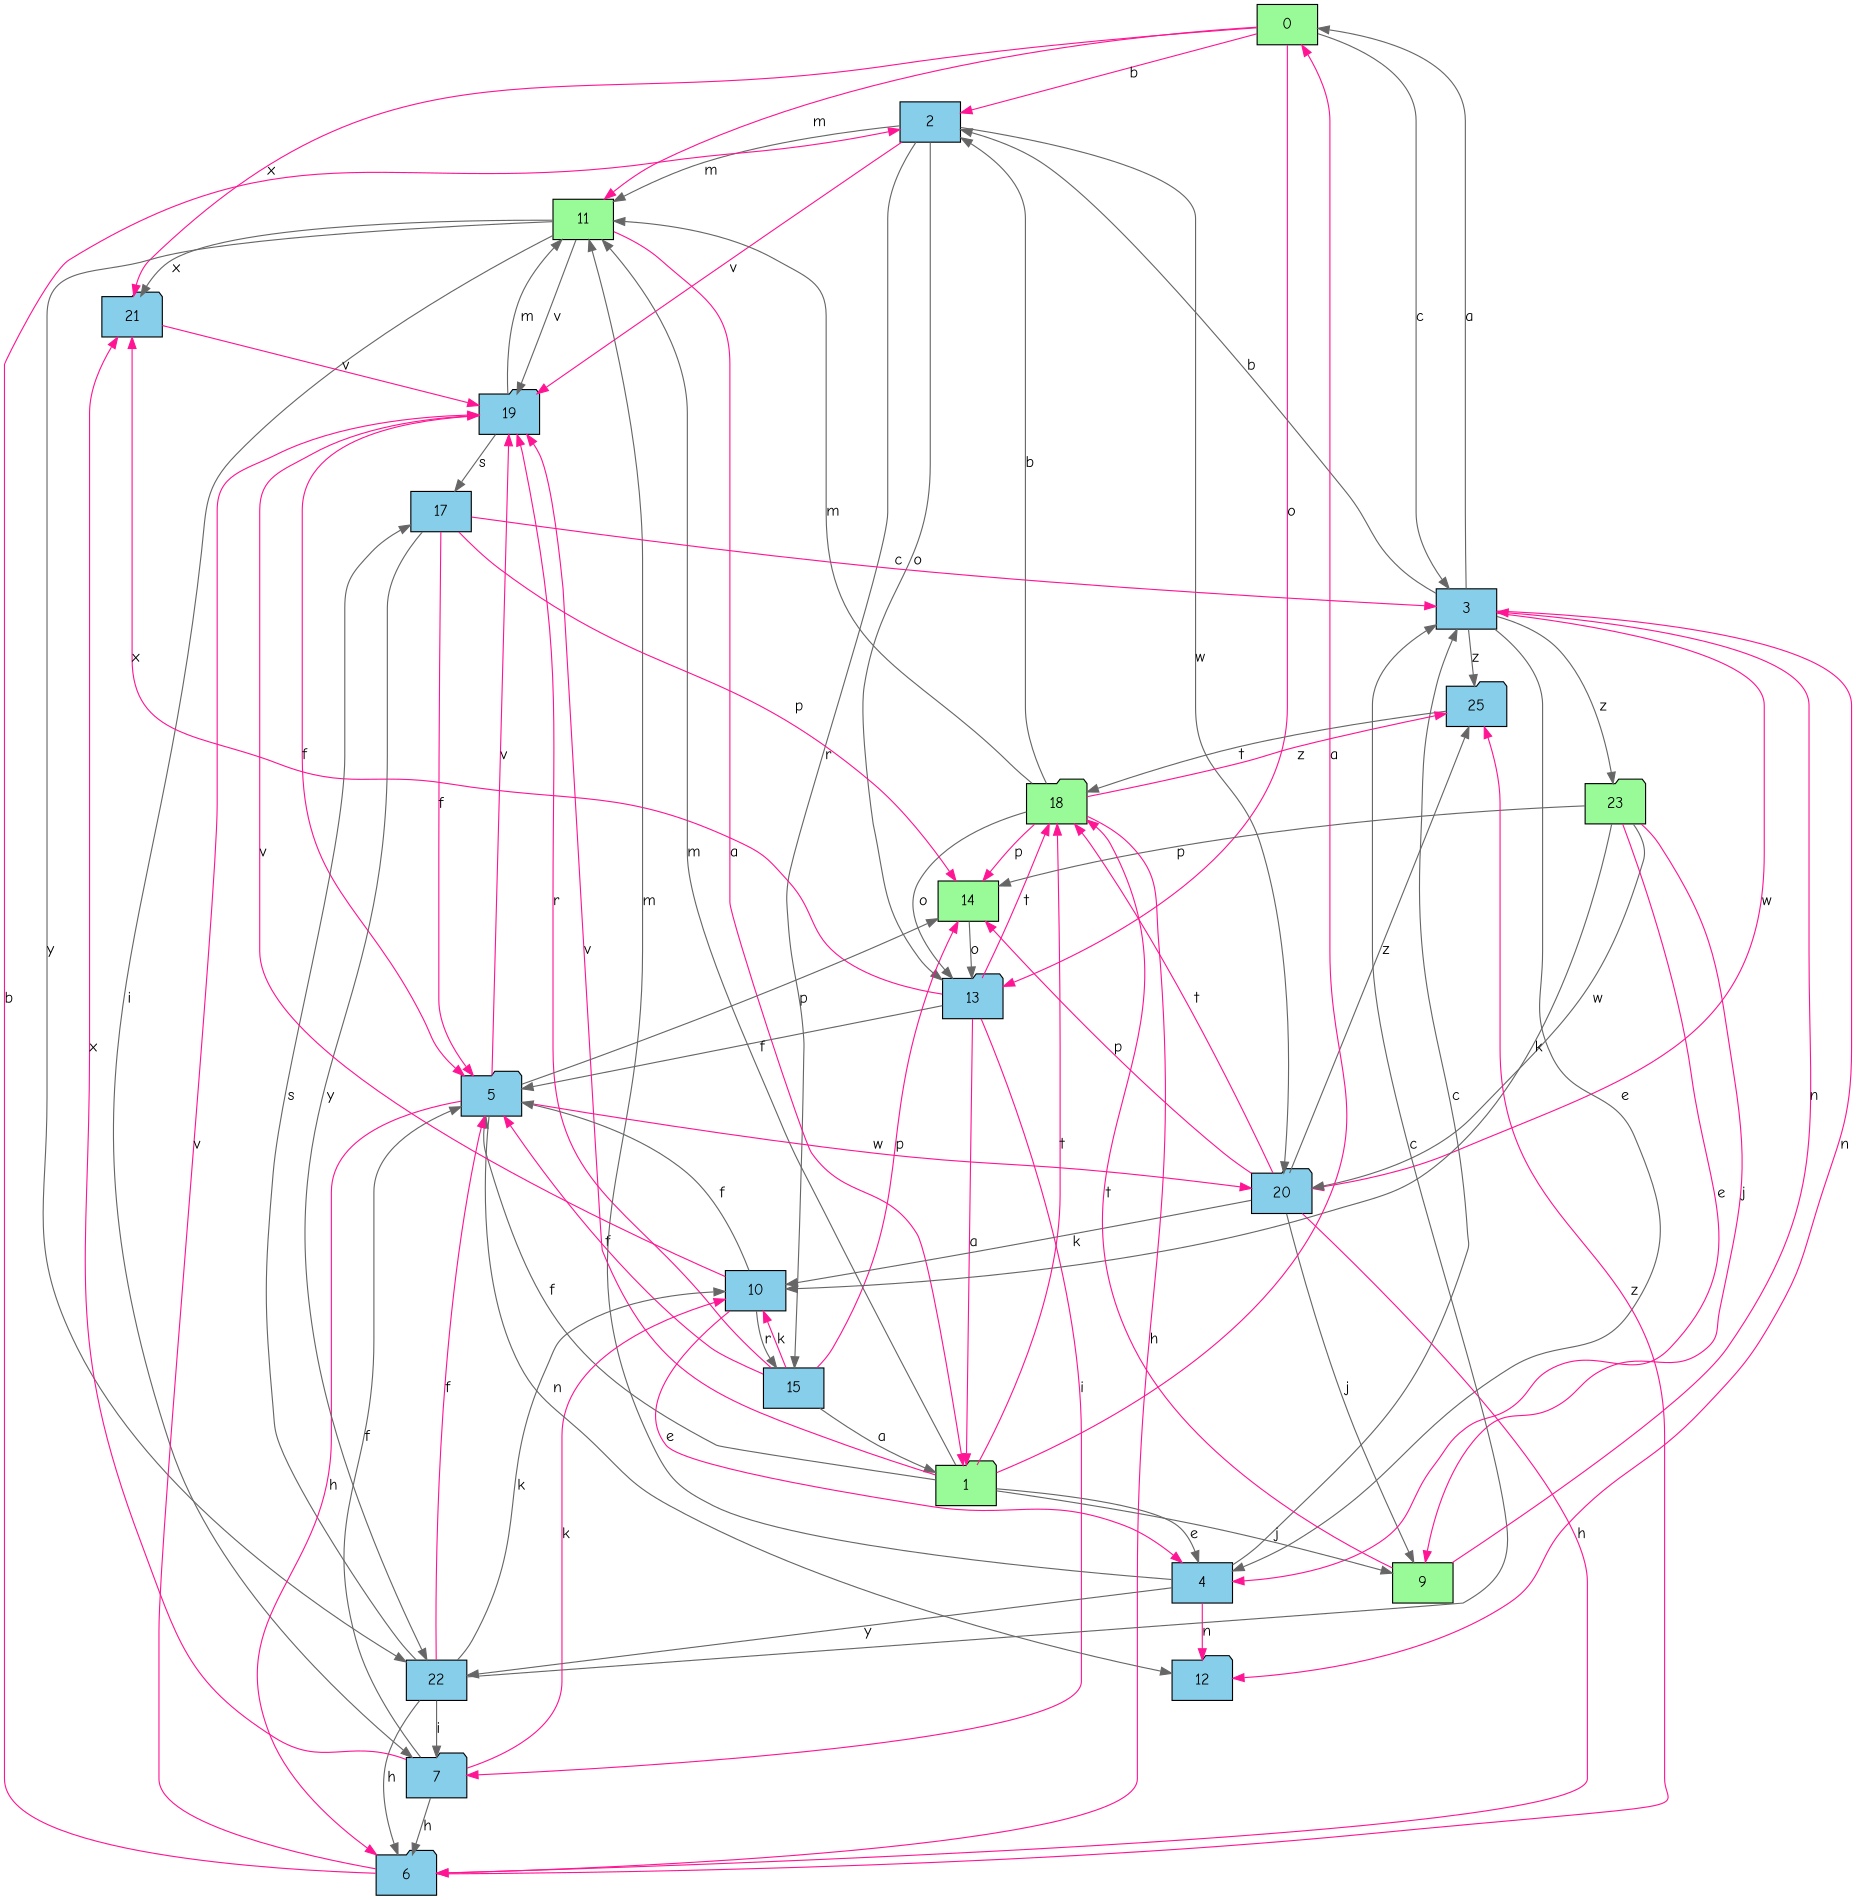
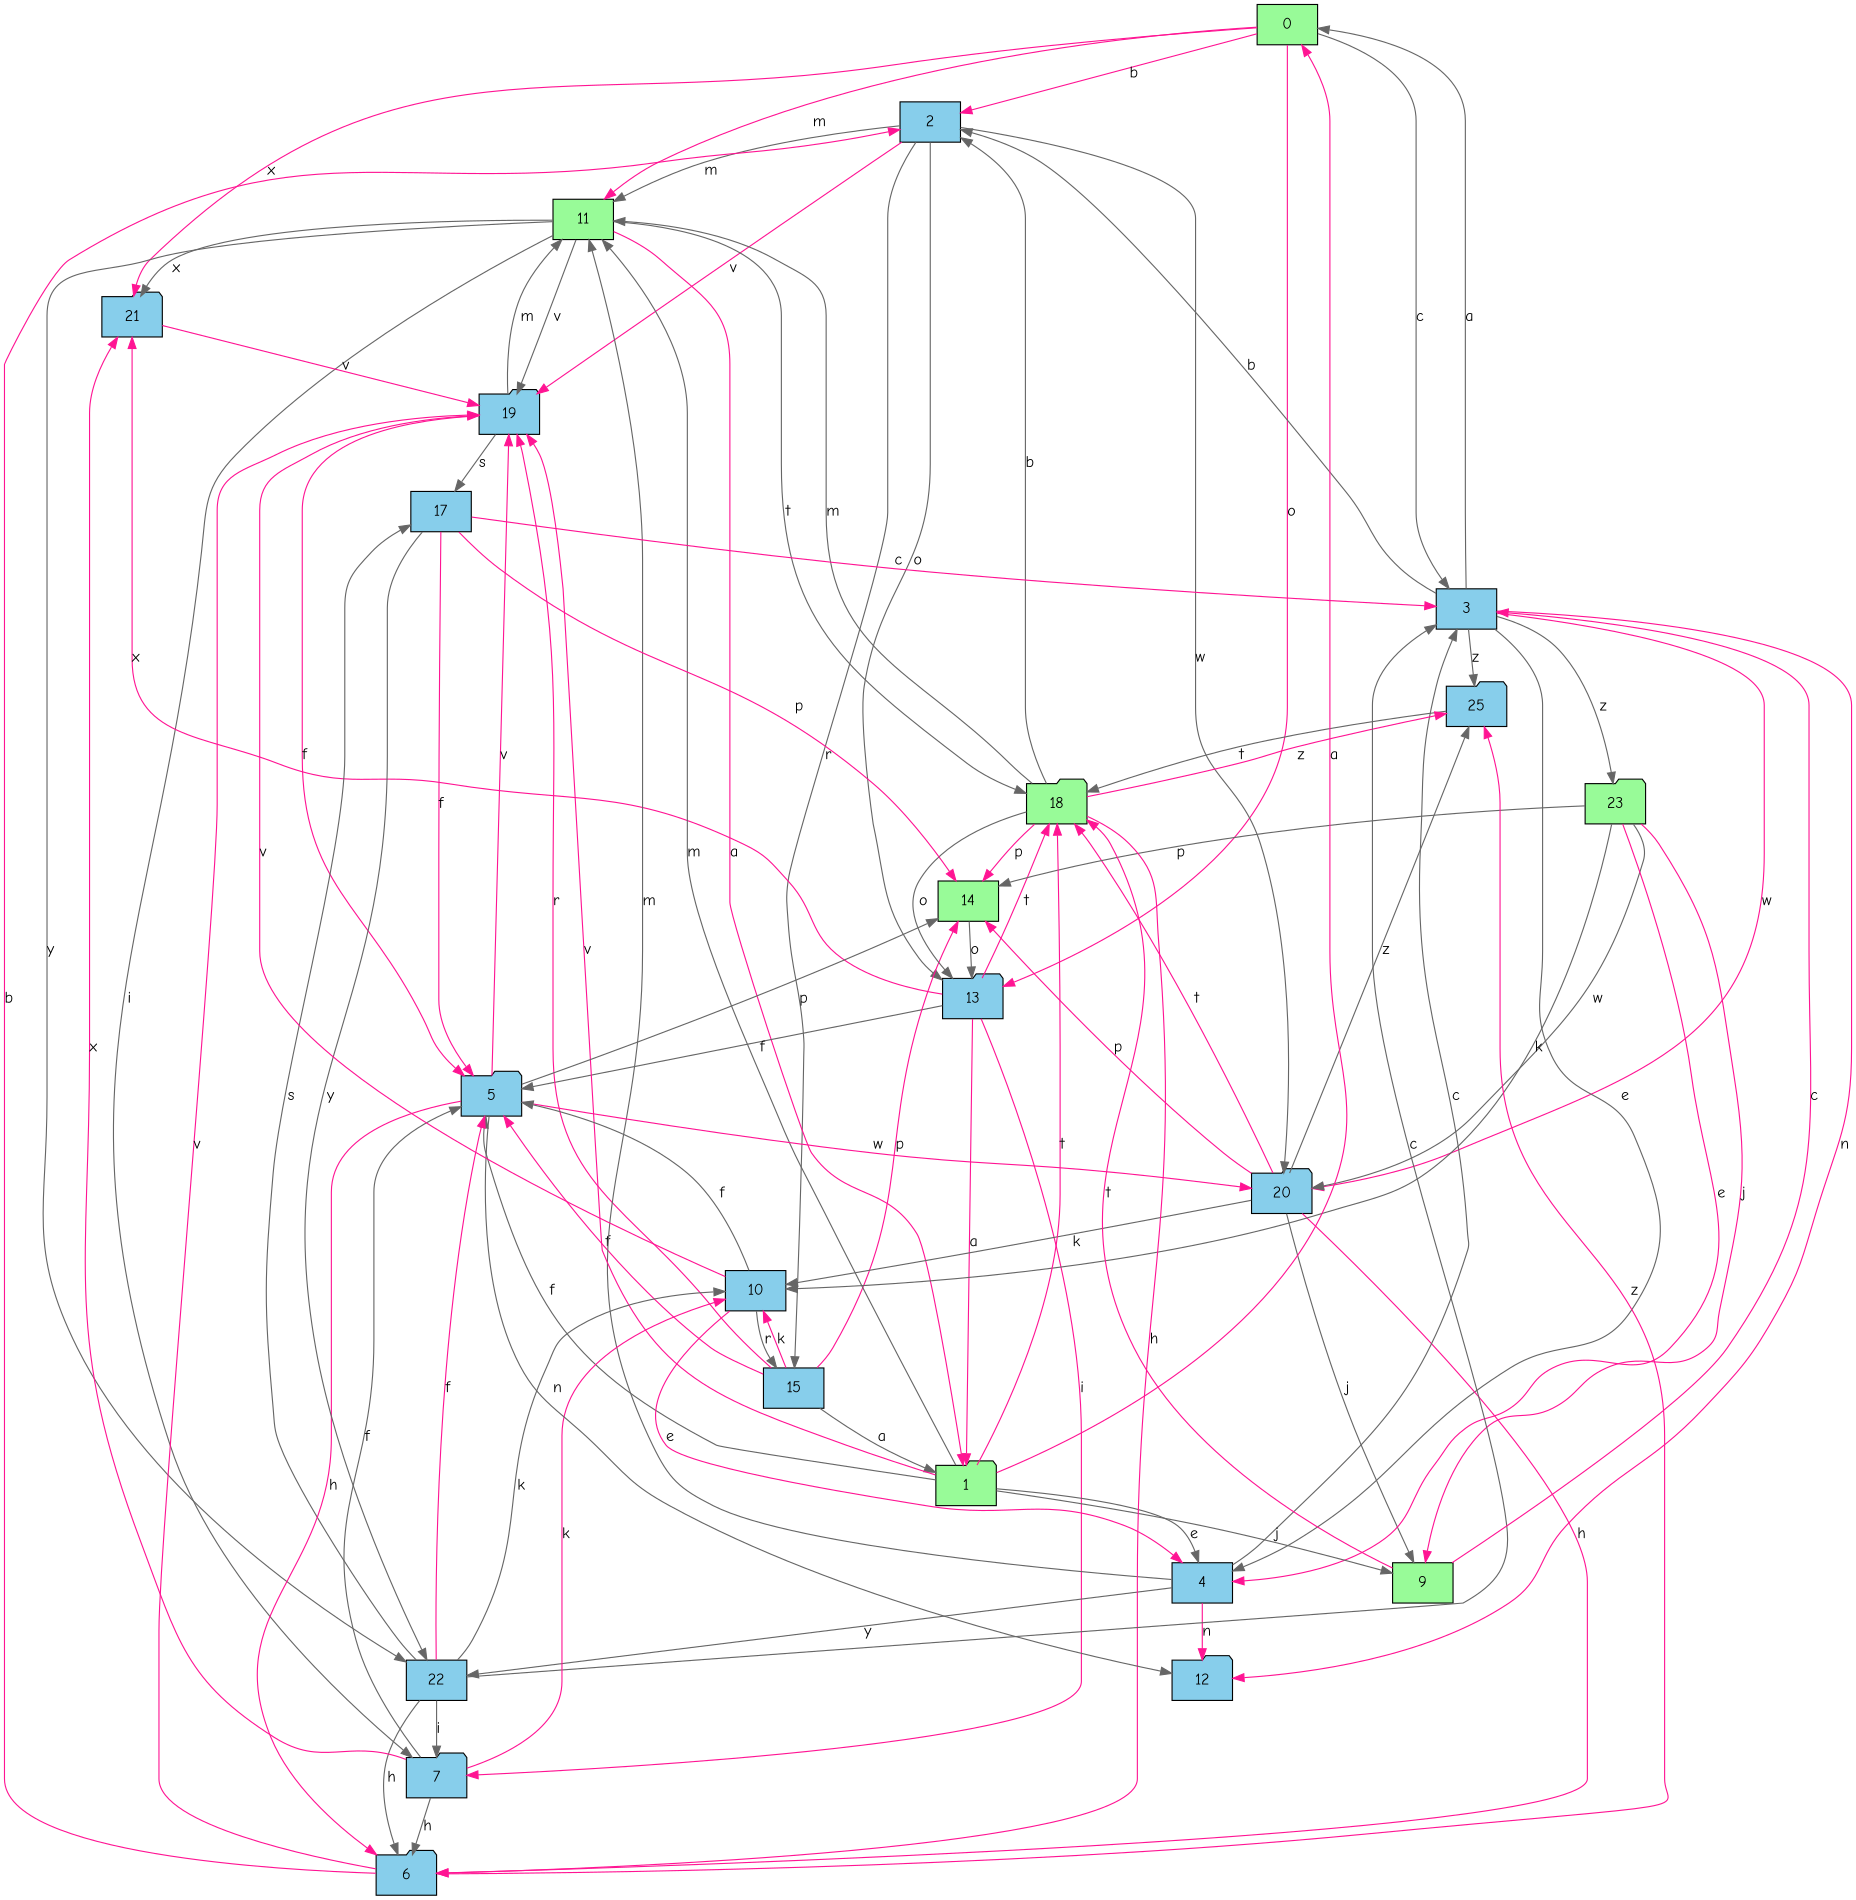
edge "11" -> "18": added, label "t"
edge "9" -> "3": label "n" -> "c"
